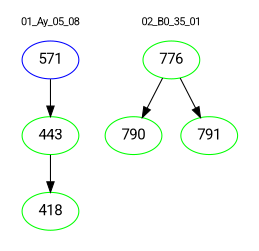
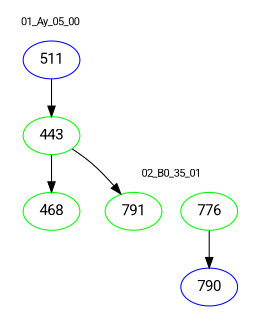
cluster "01_Ay_05_08": label "01_Ay_05_08" -> "01_Ay_05_00"
node "571": label "571" -> "511"
edge "776" -> "791": now "443" -> "791"
node "790": color green -> blue
node "418": label "418" -> "468"
